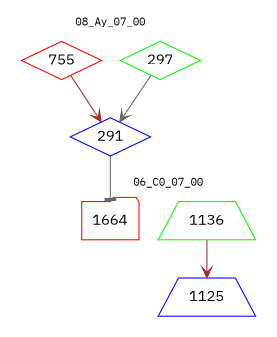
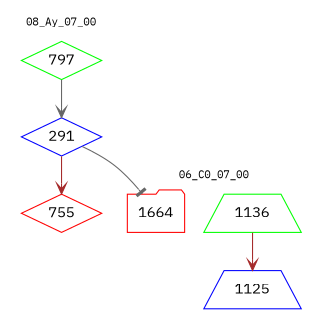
node "297": label "297" -> "797"
edge "755" -> "291": reversed
